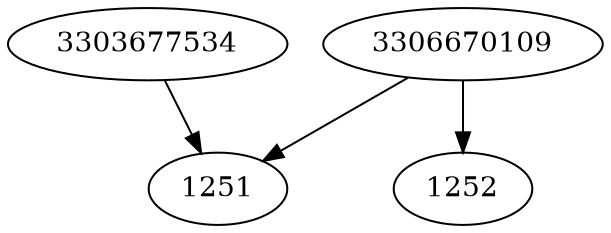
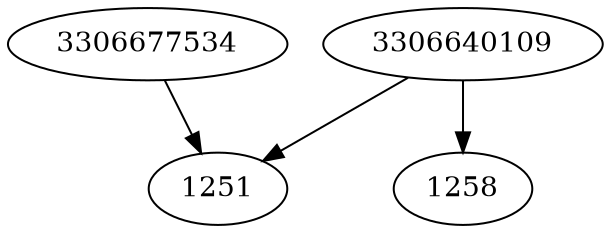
node "3303677534": label "3303677534" -> "3306677534"
node "3306670109": label "3306670109" -> "3306640109"
node "1252": label "1252" -> "1258"
